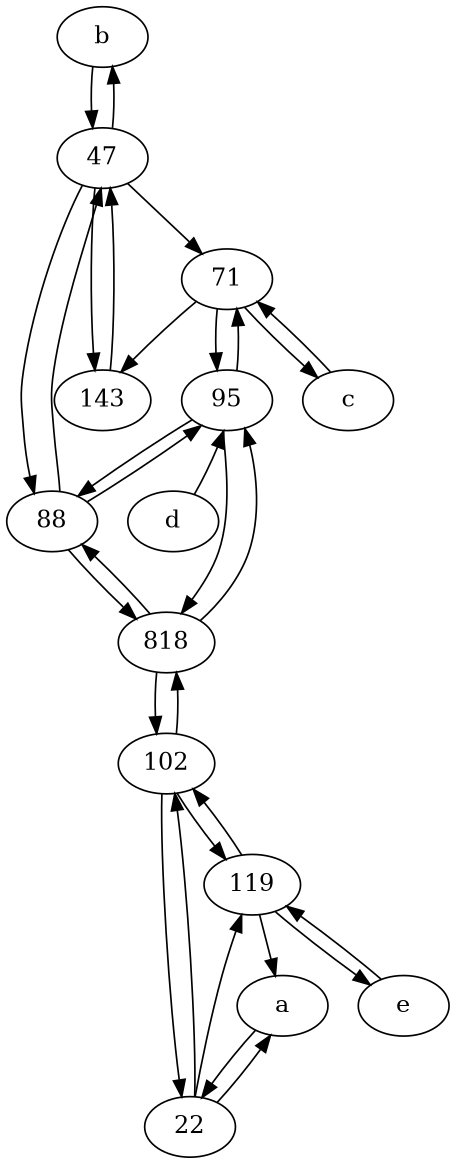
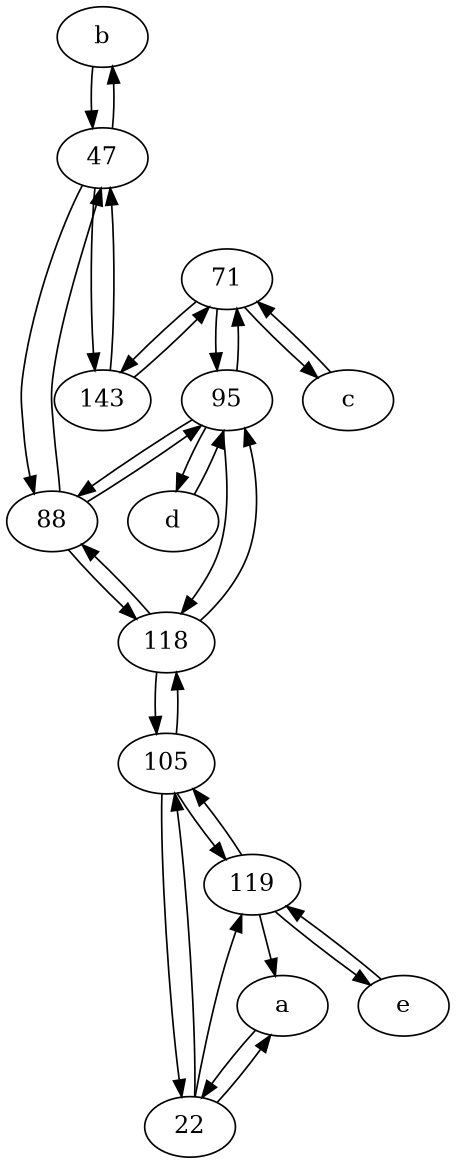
edge "47" -> "71": now "143" -> "71"
edge "95" -> "d": added
node "818": label "818" -> "118"
node "102": label "102" -> "105"
